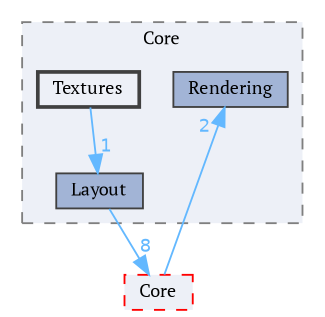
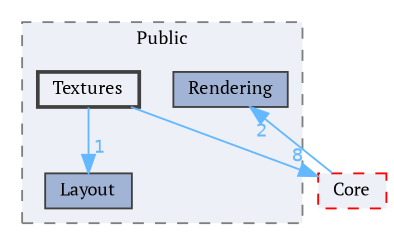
cluster "Core": label "Core" -> "Public"
edge "Layout" -> "Core": now "Textures" -> "Core"
